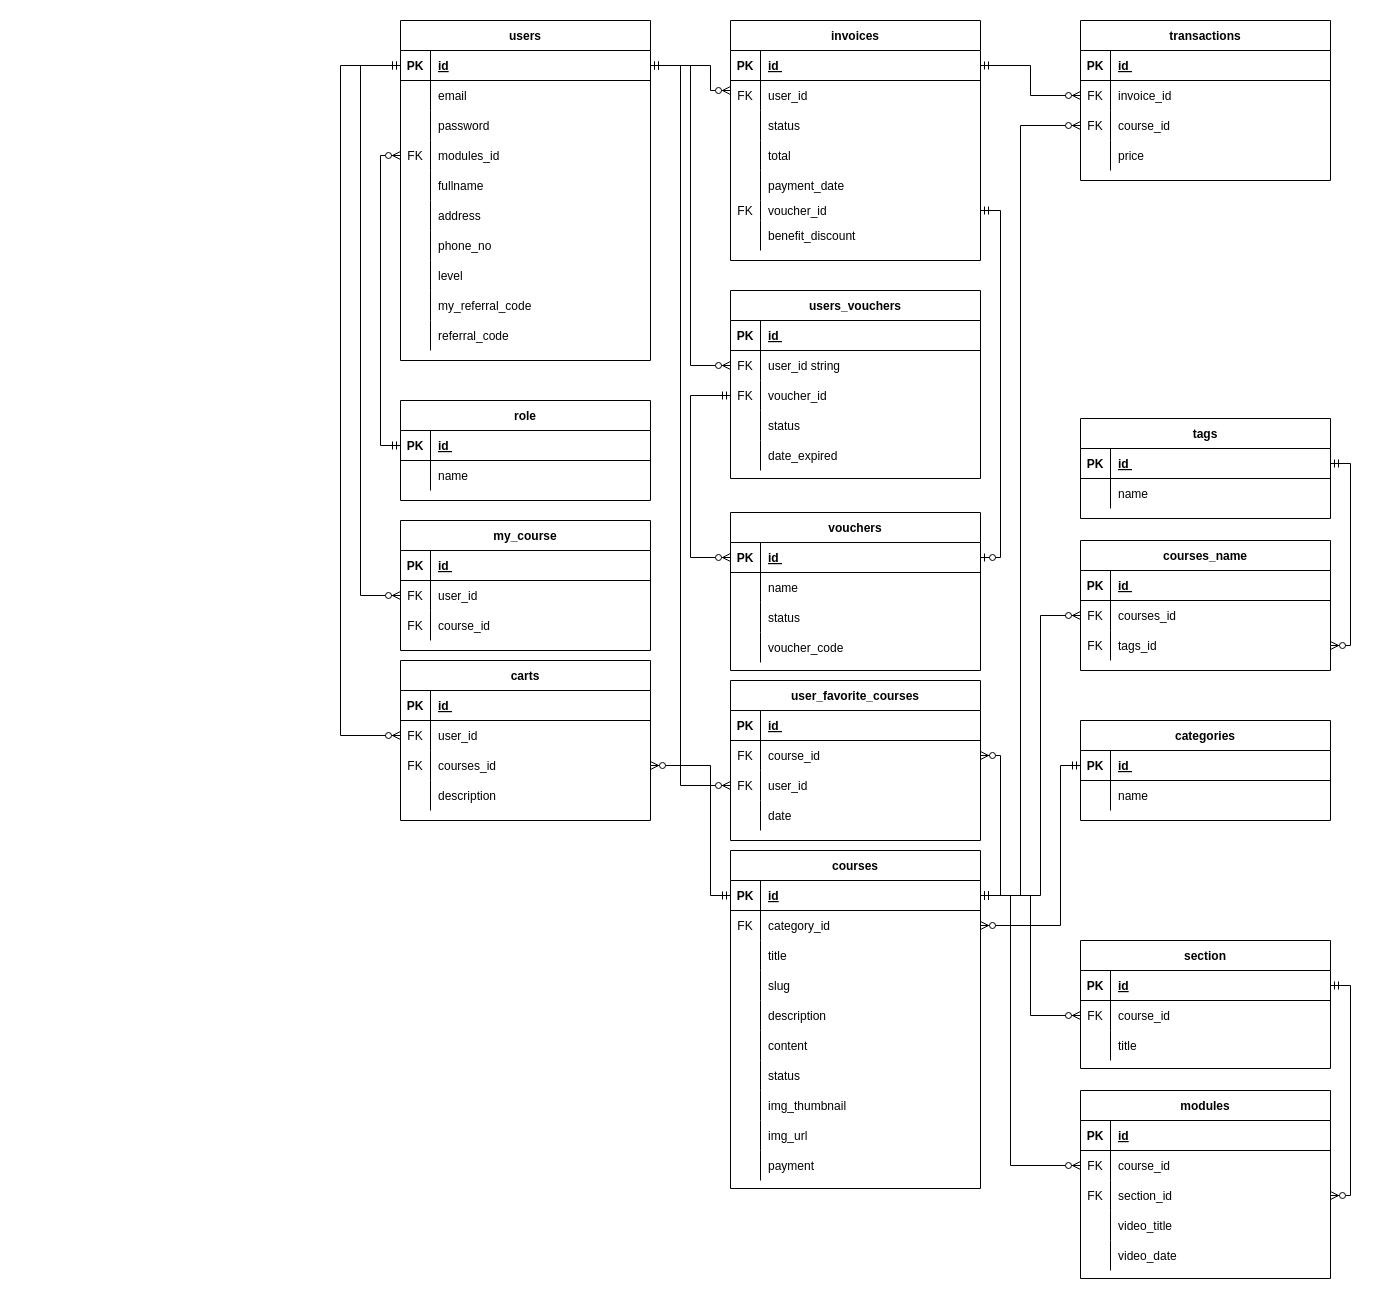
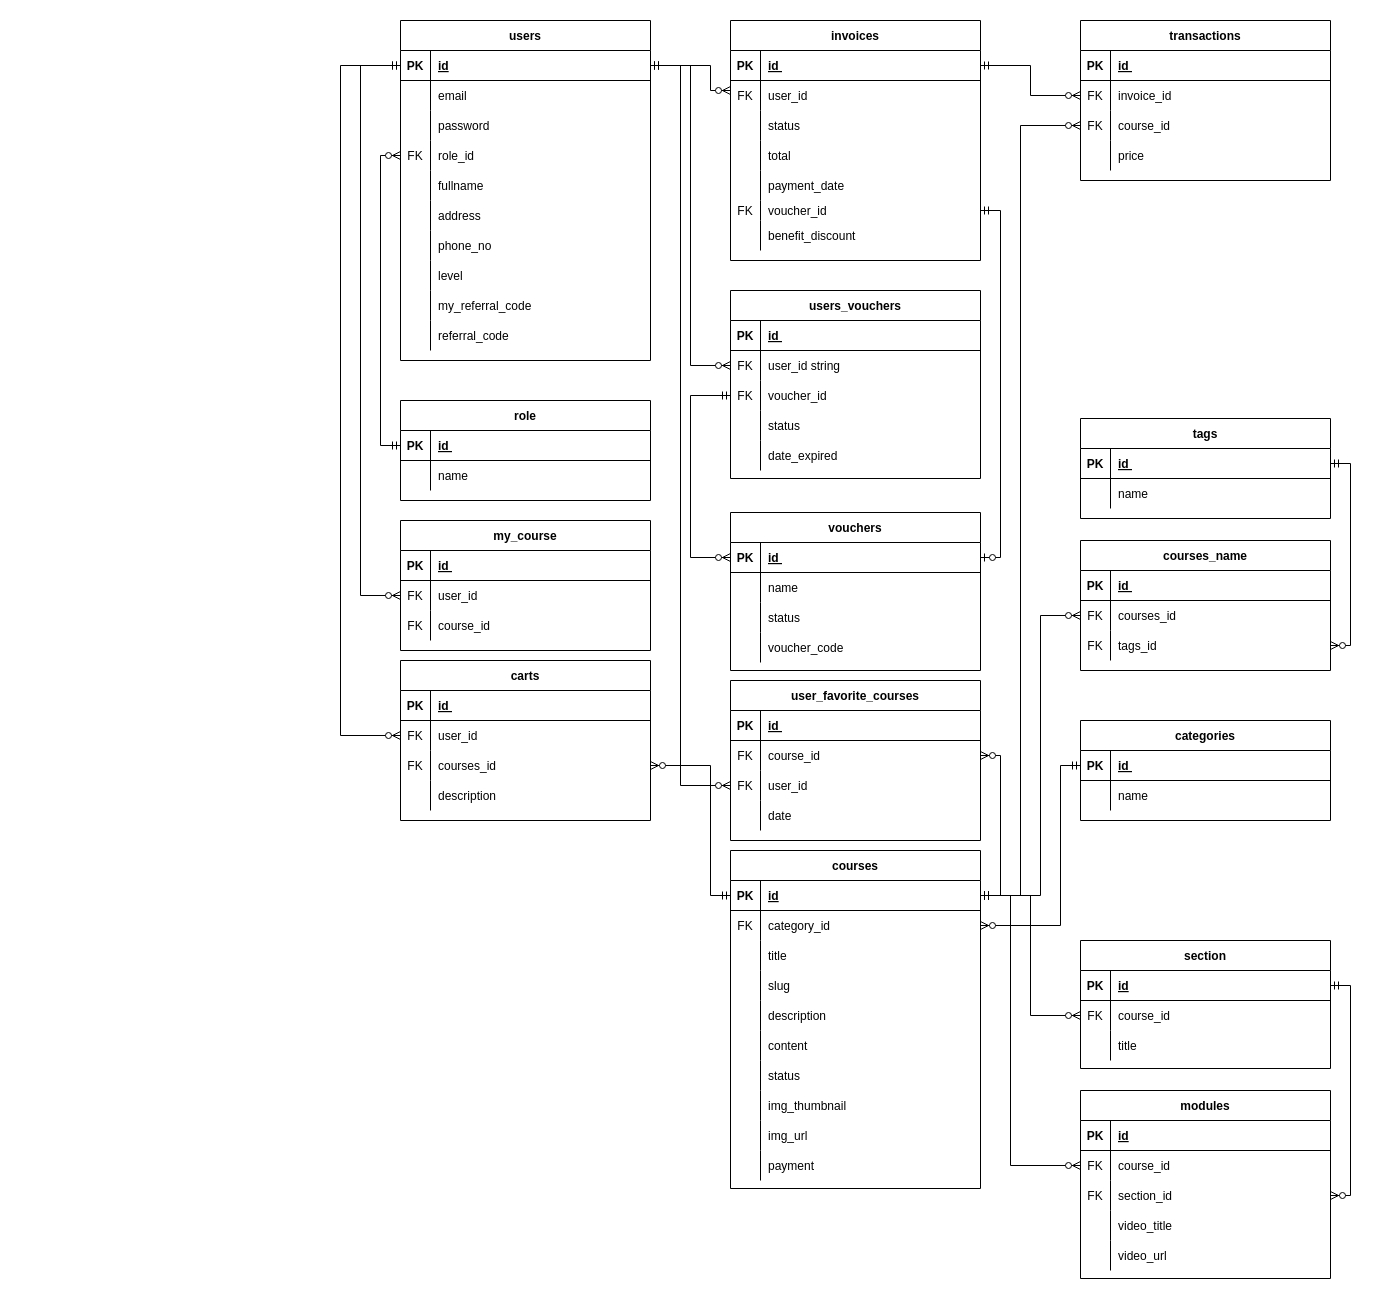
node "modules_id": label "modules_id" -> "role_id"
node "video_date": label "video_date" -> "video_url"
